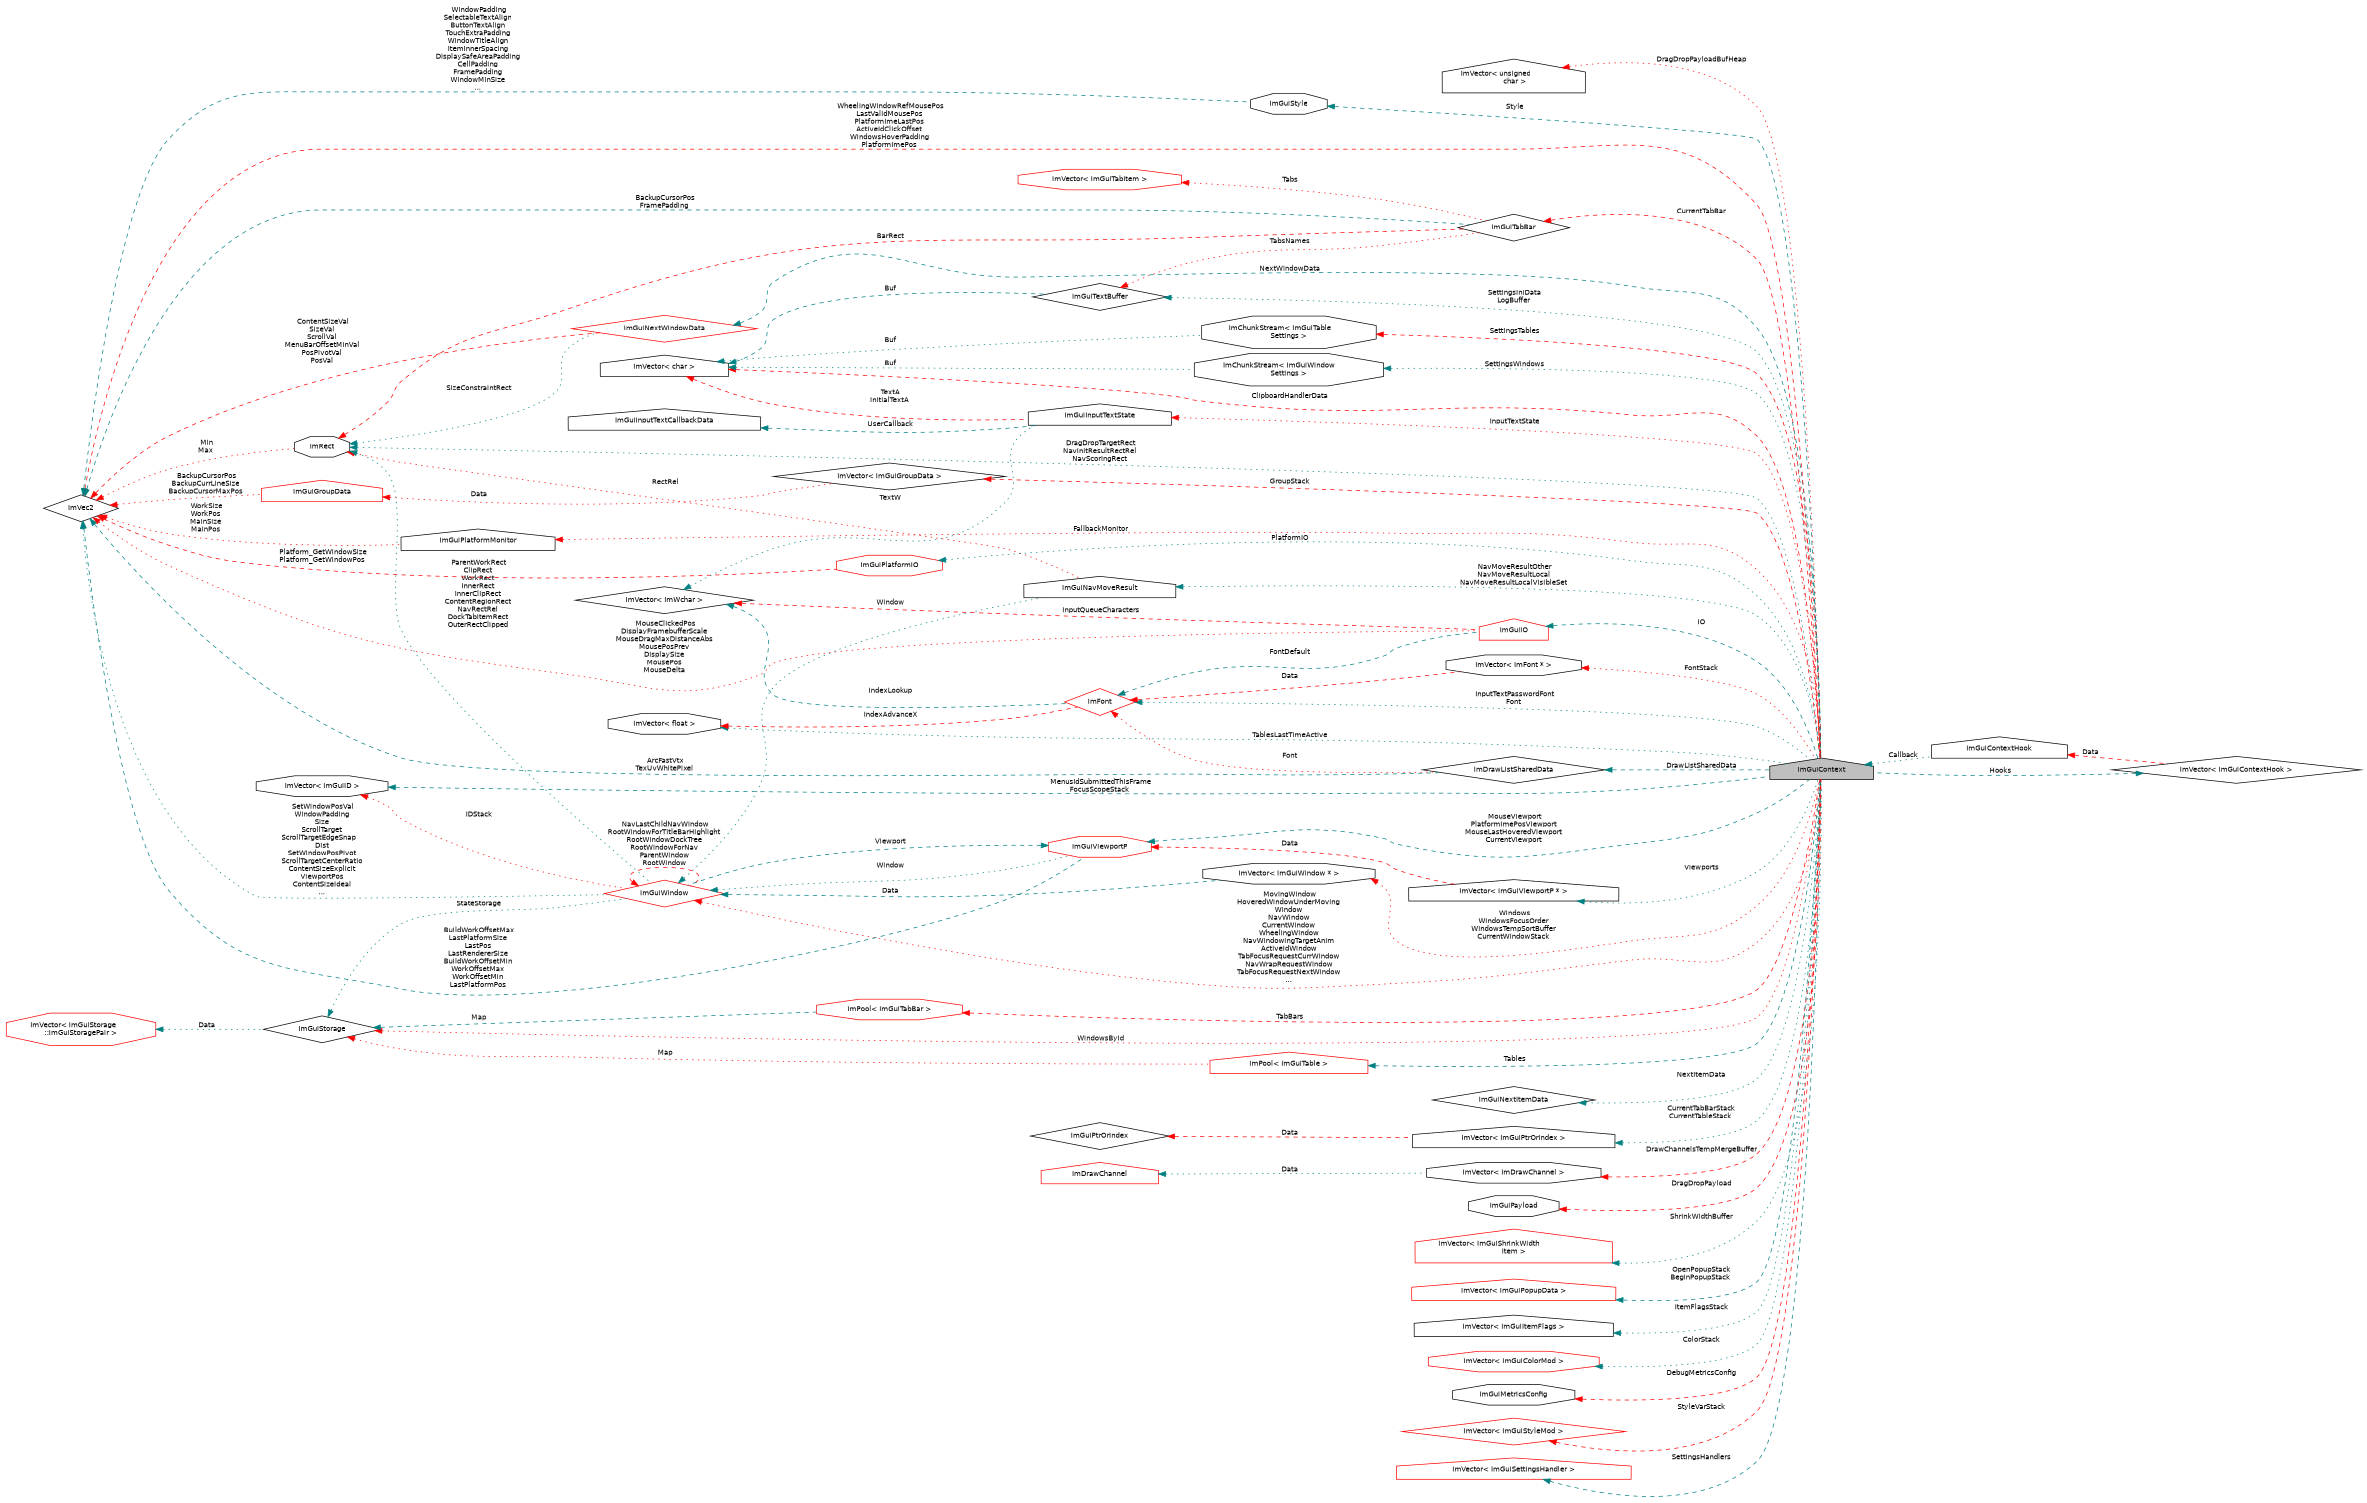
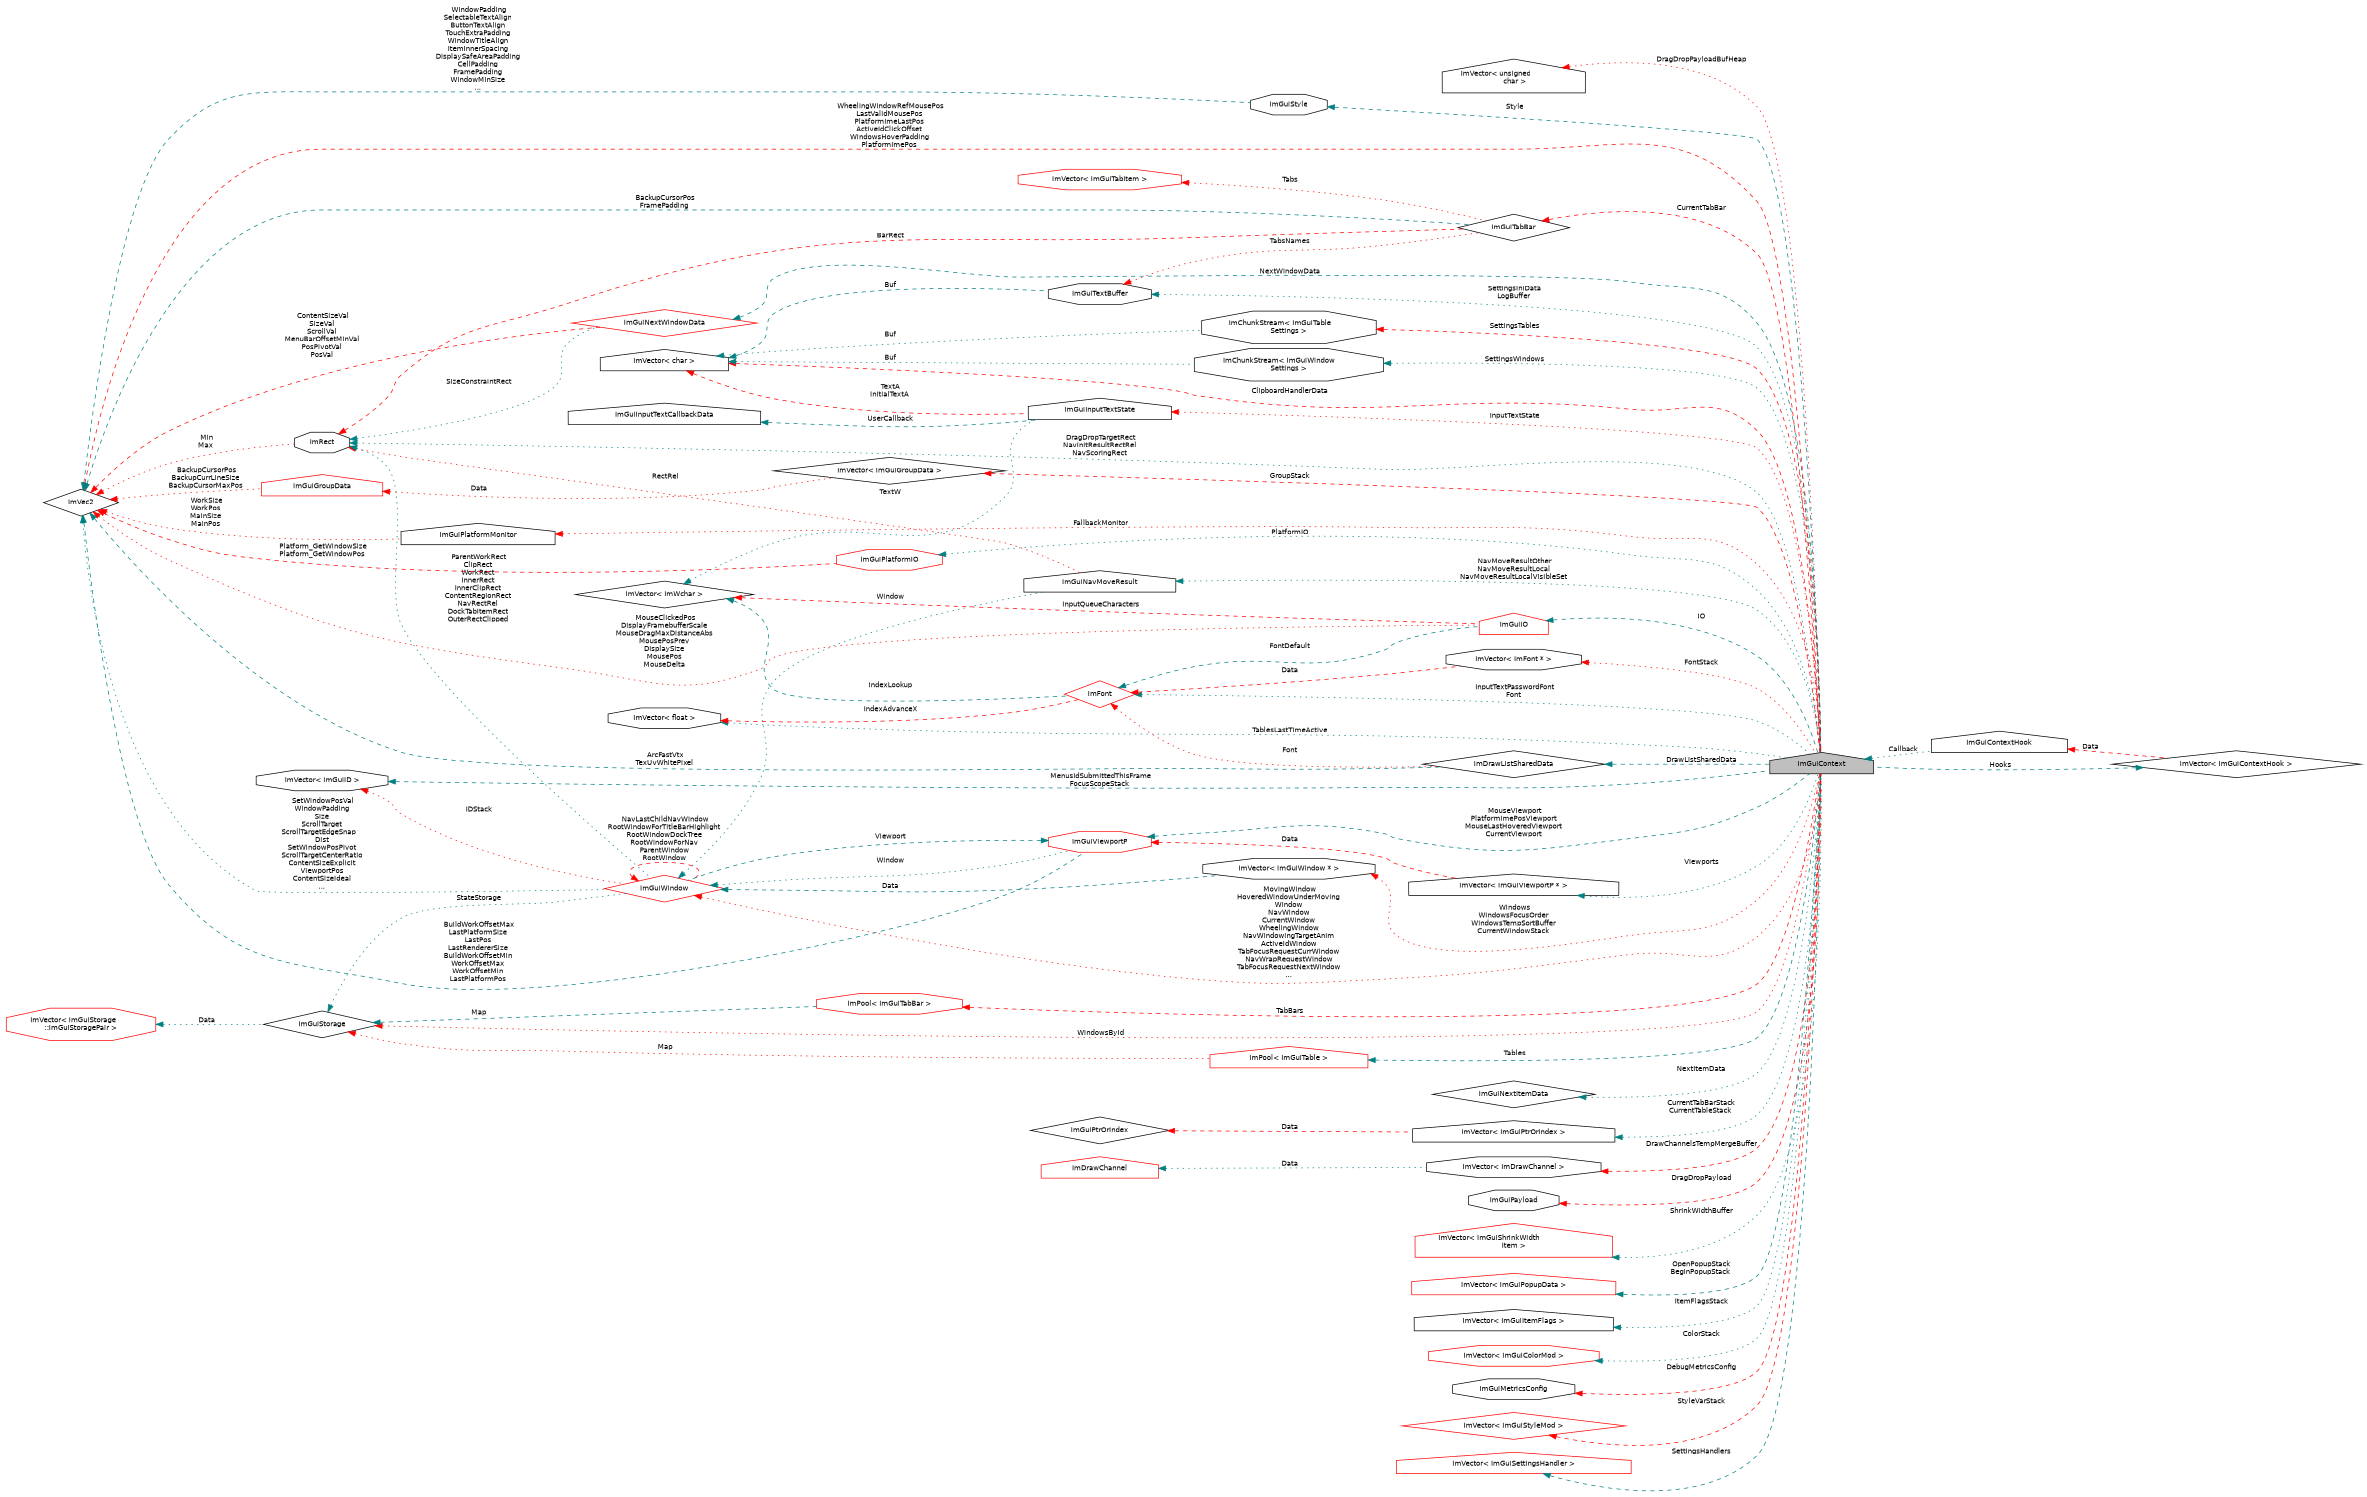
node "ImGuiTextBuffer": shape diamond -> octagon
